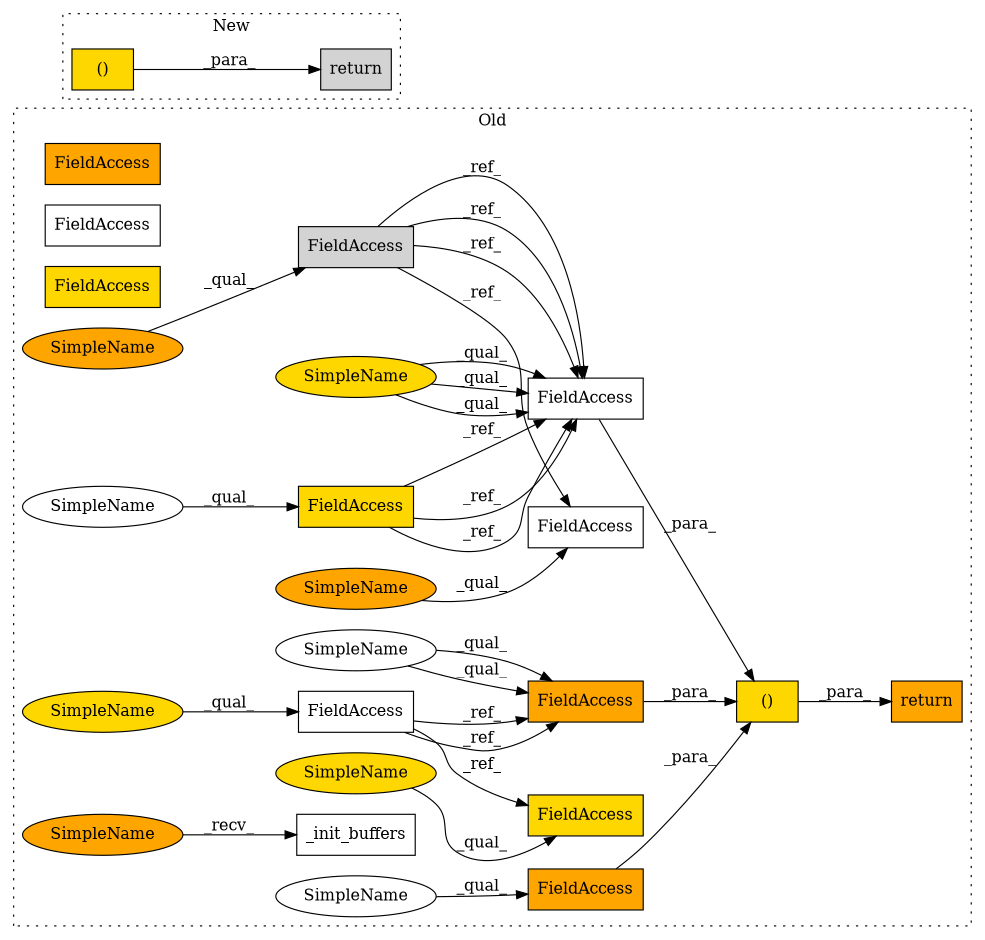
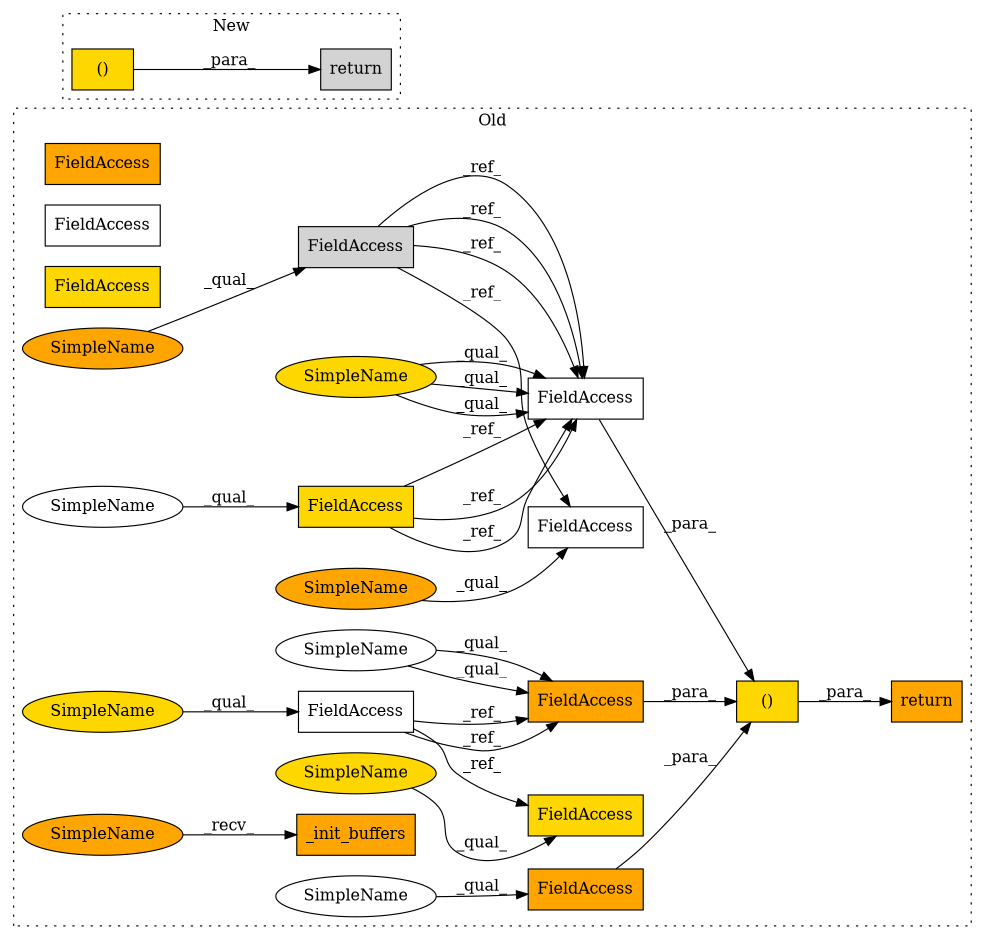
node "_init_buffers": fillcolor white -> orange
